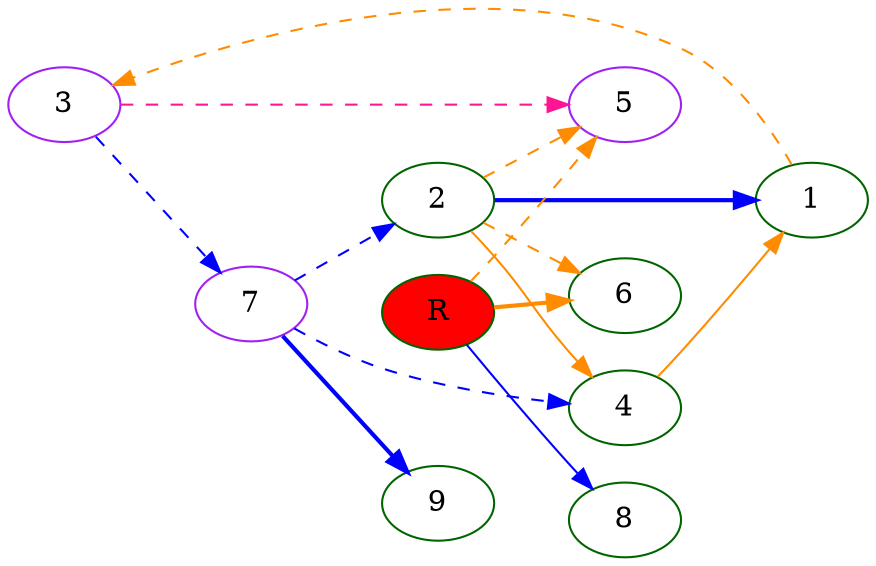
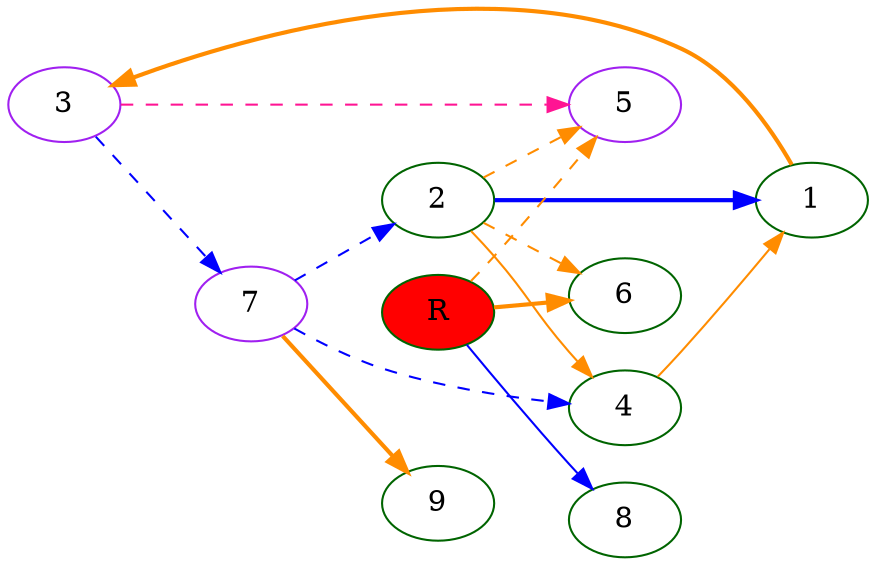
edge "1" -> "3": style dashed -> bold
edge "7" -> "9": color blue -> darkorange
